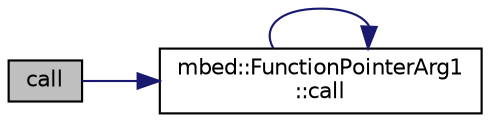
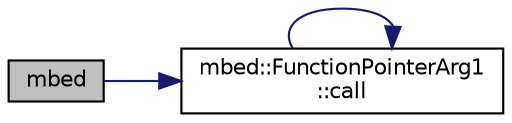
node "call": label "call" -> "mbed"
